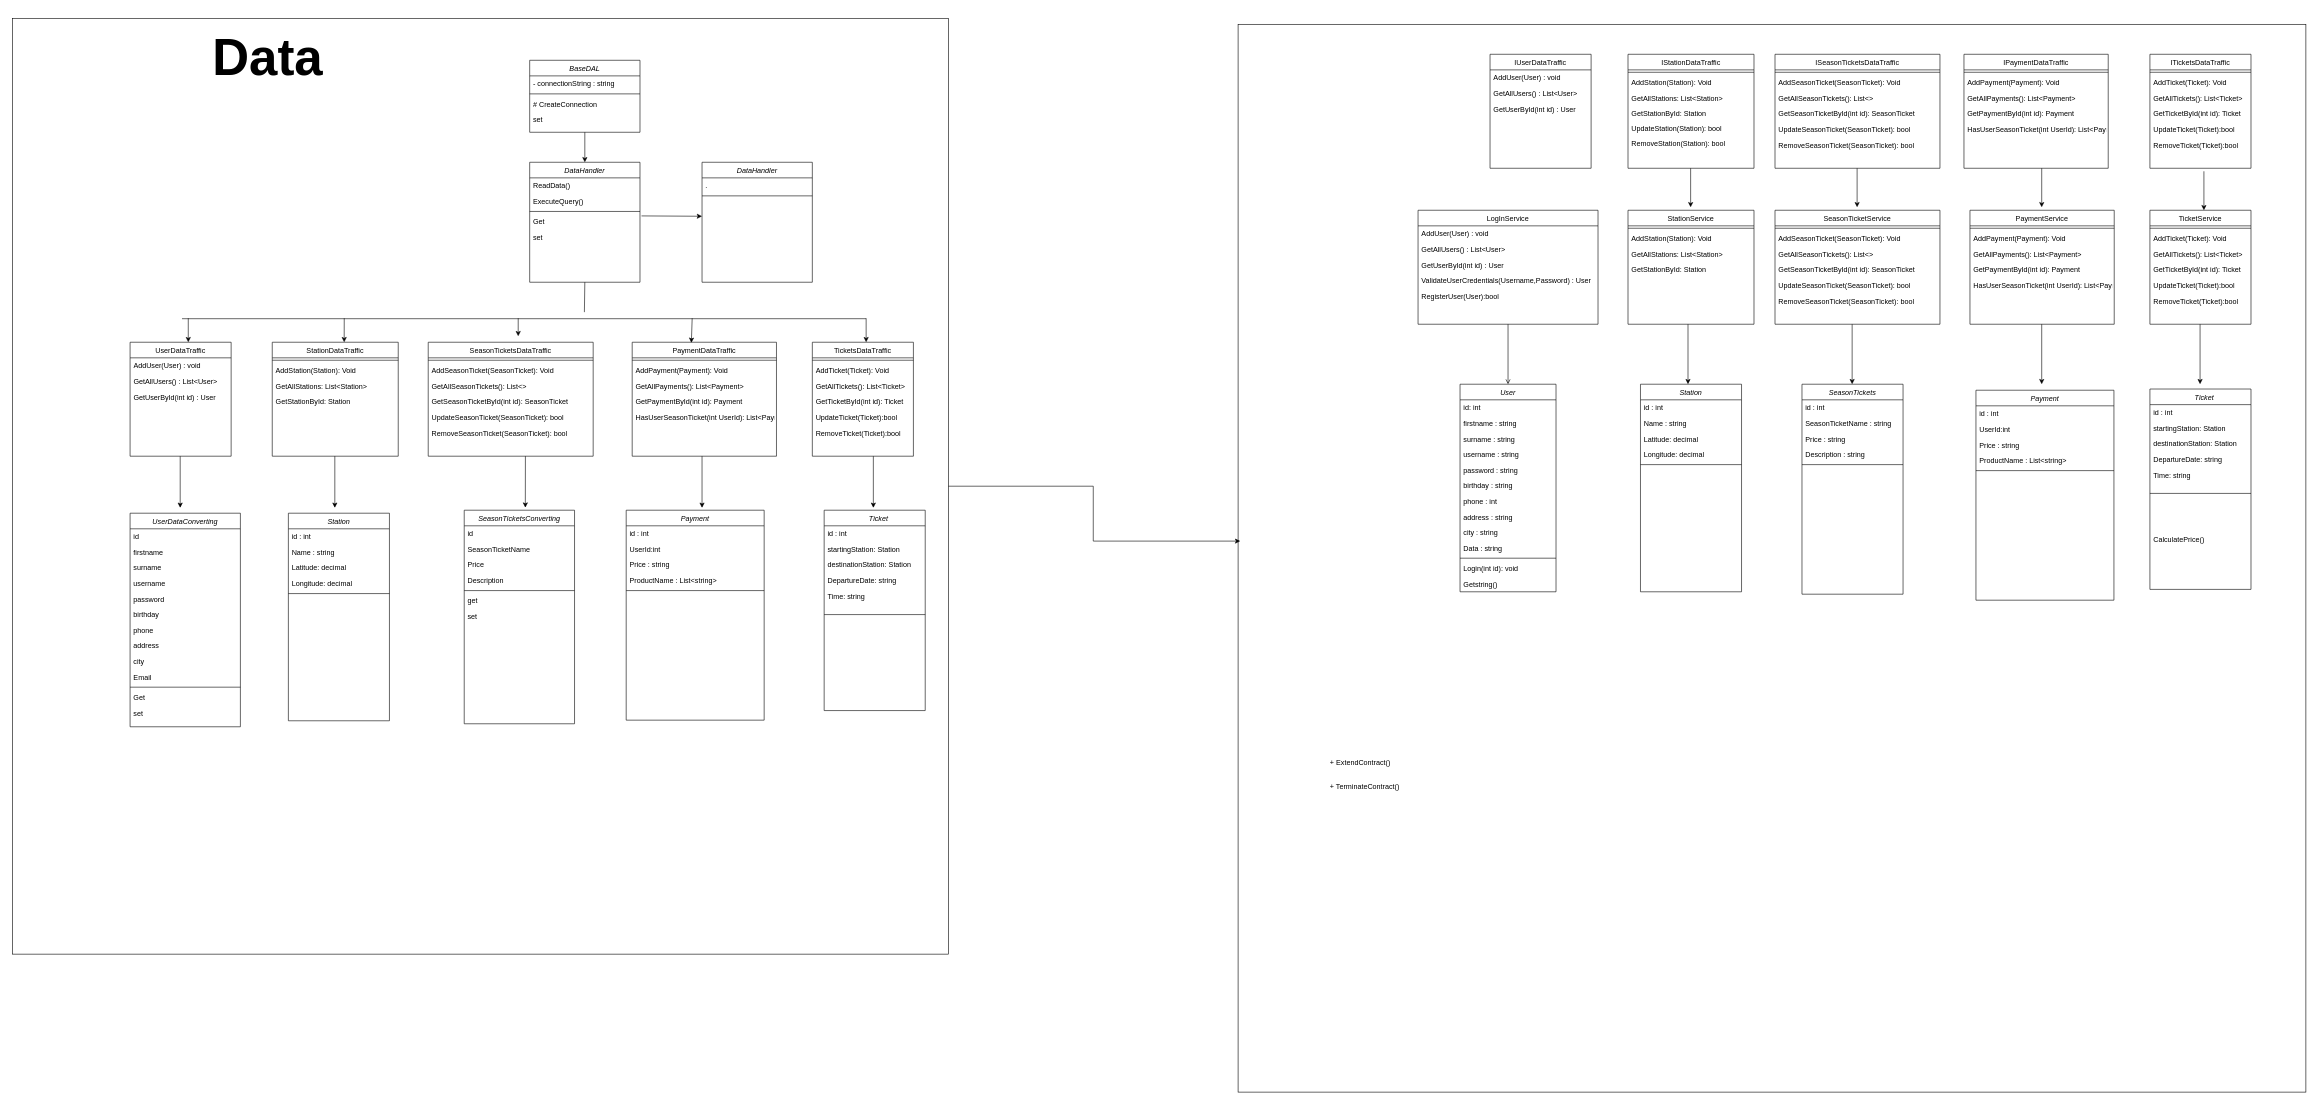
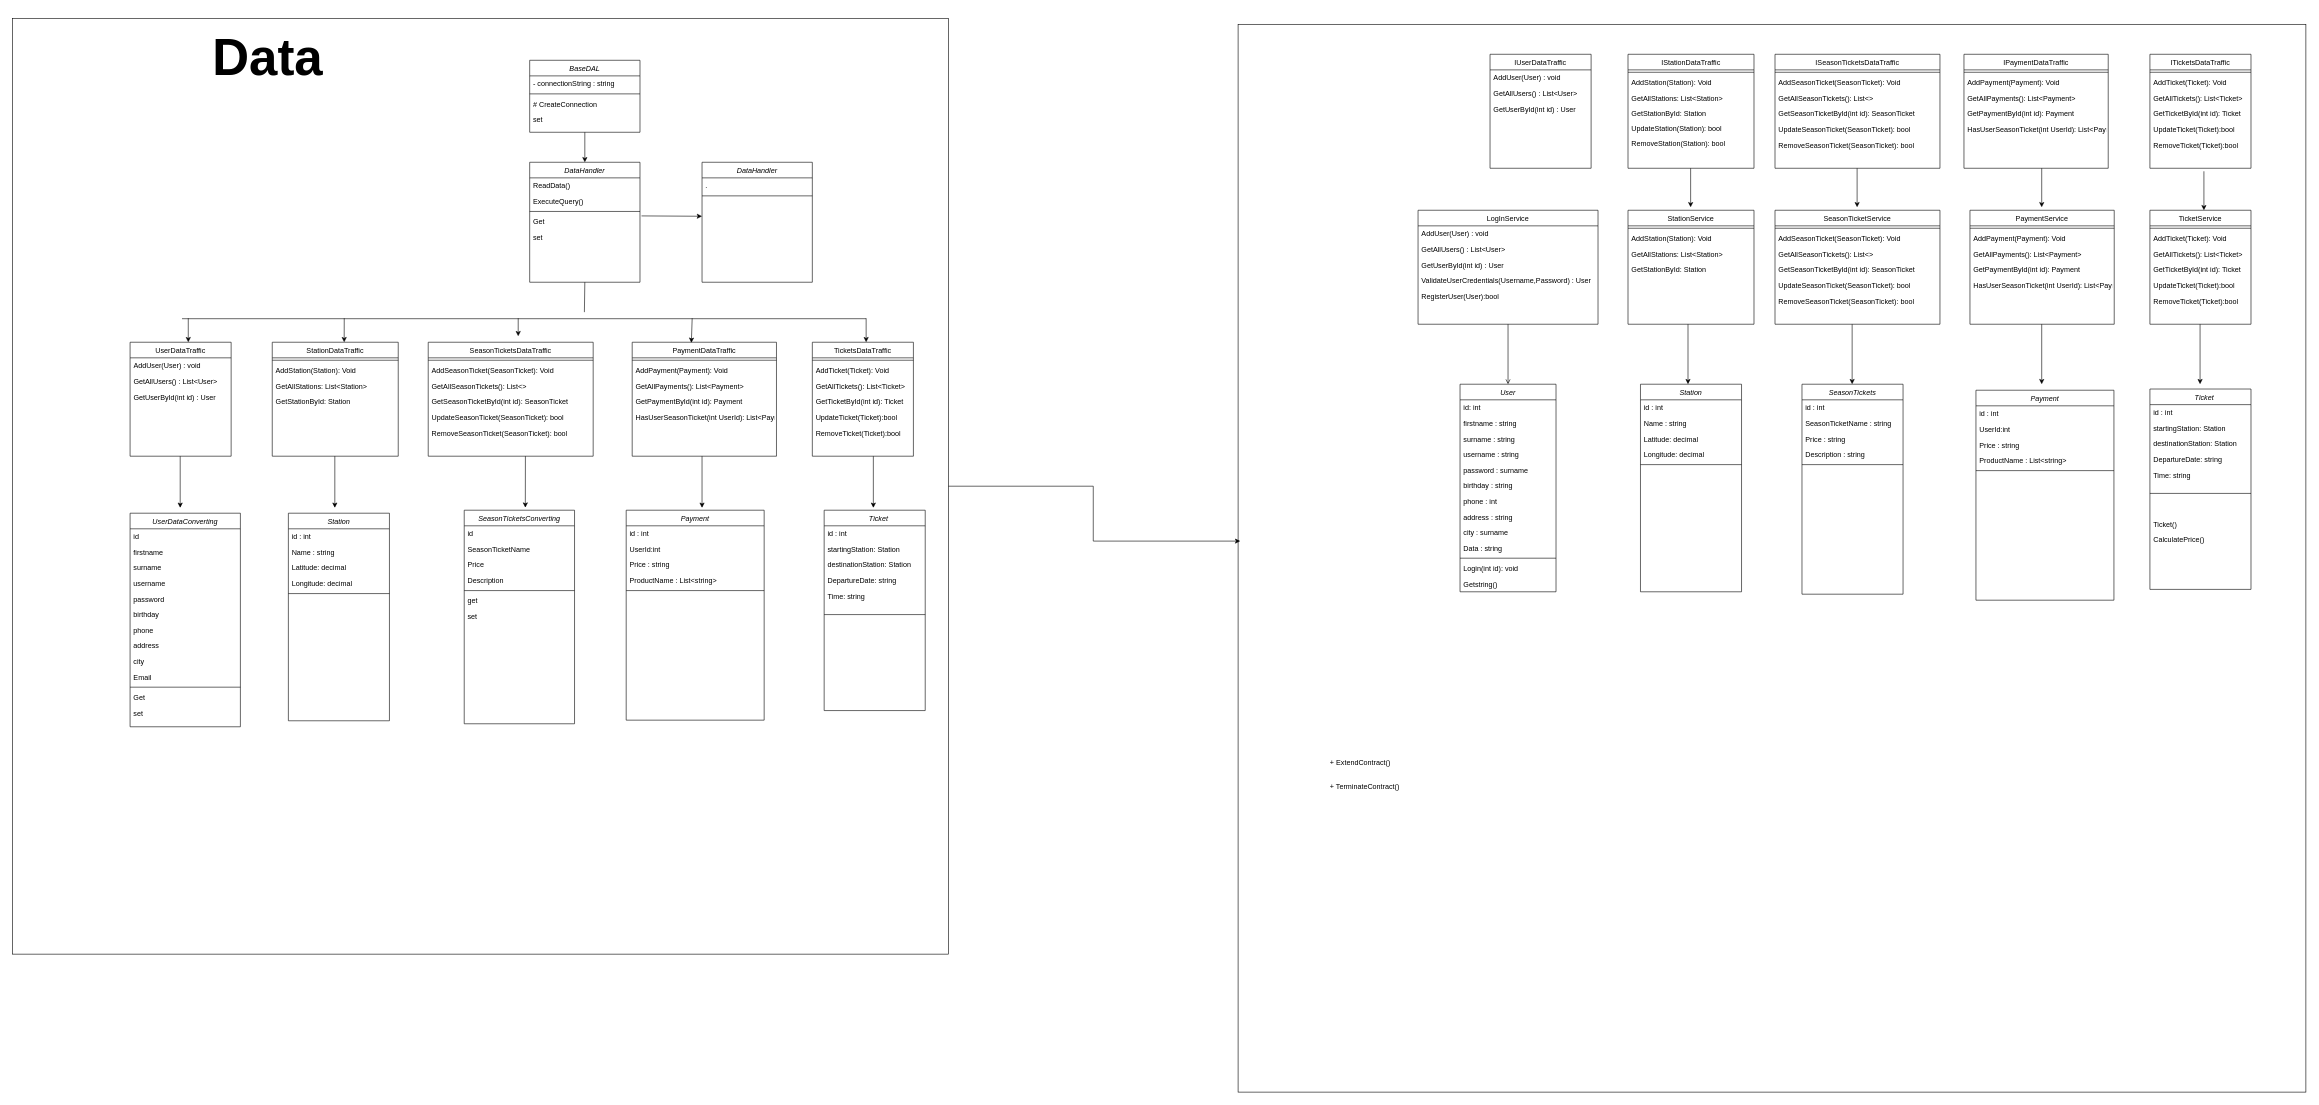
node "password : string": label "password : string" -> "password : surname"
node "Ticket()": added
node "city : string": label "city : string" -> "city : surname"
